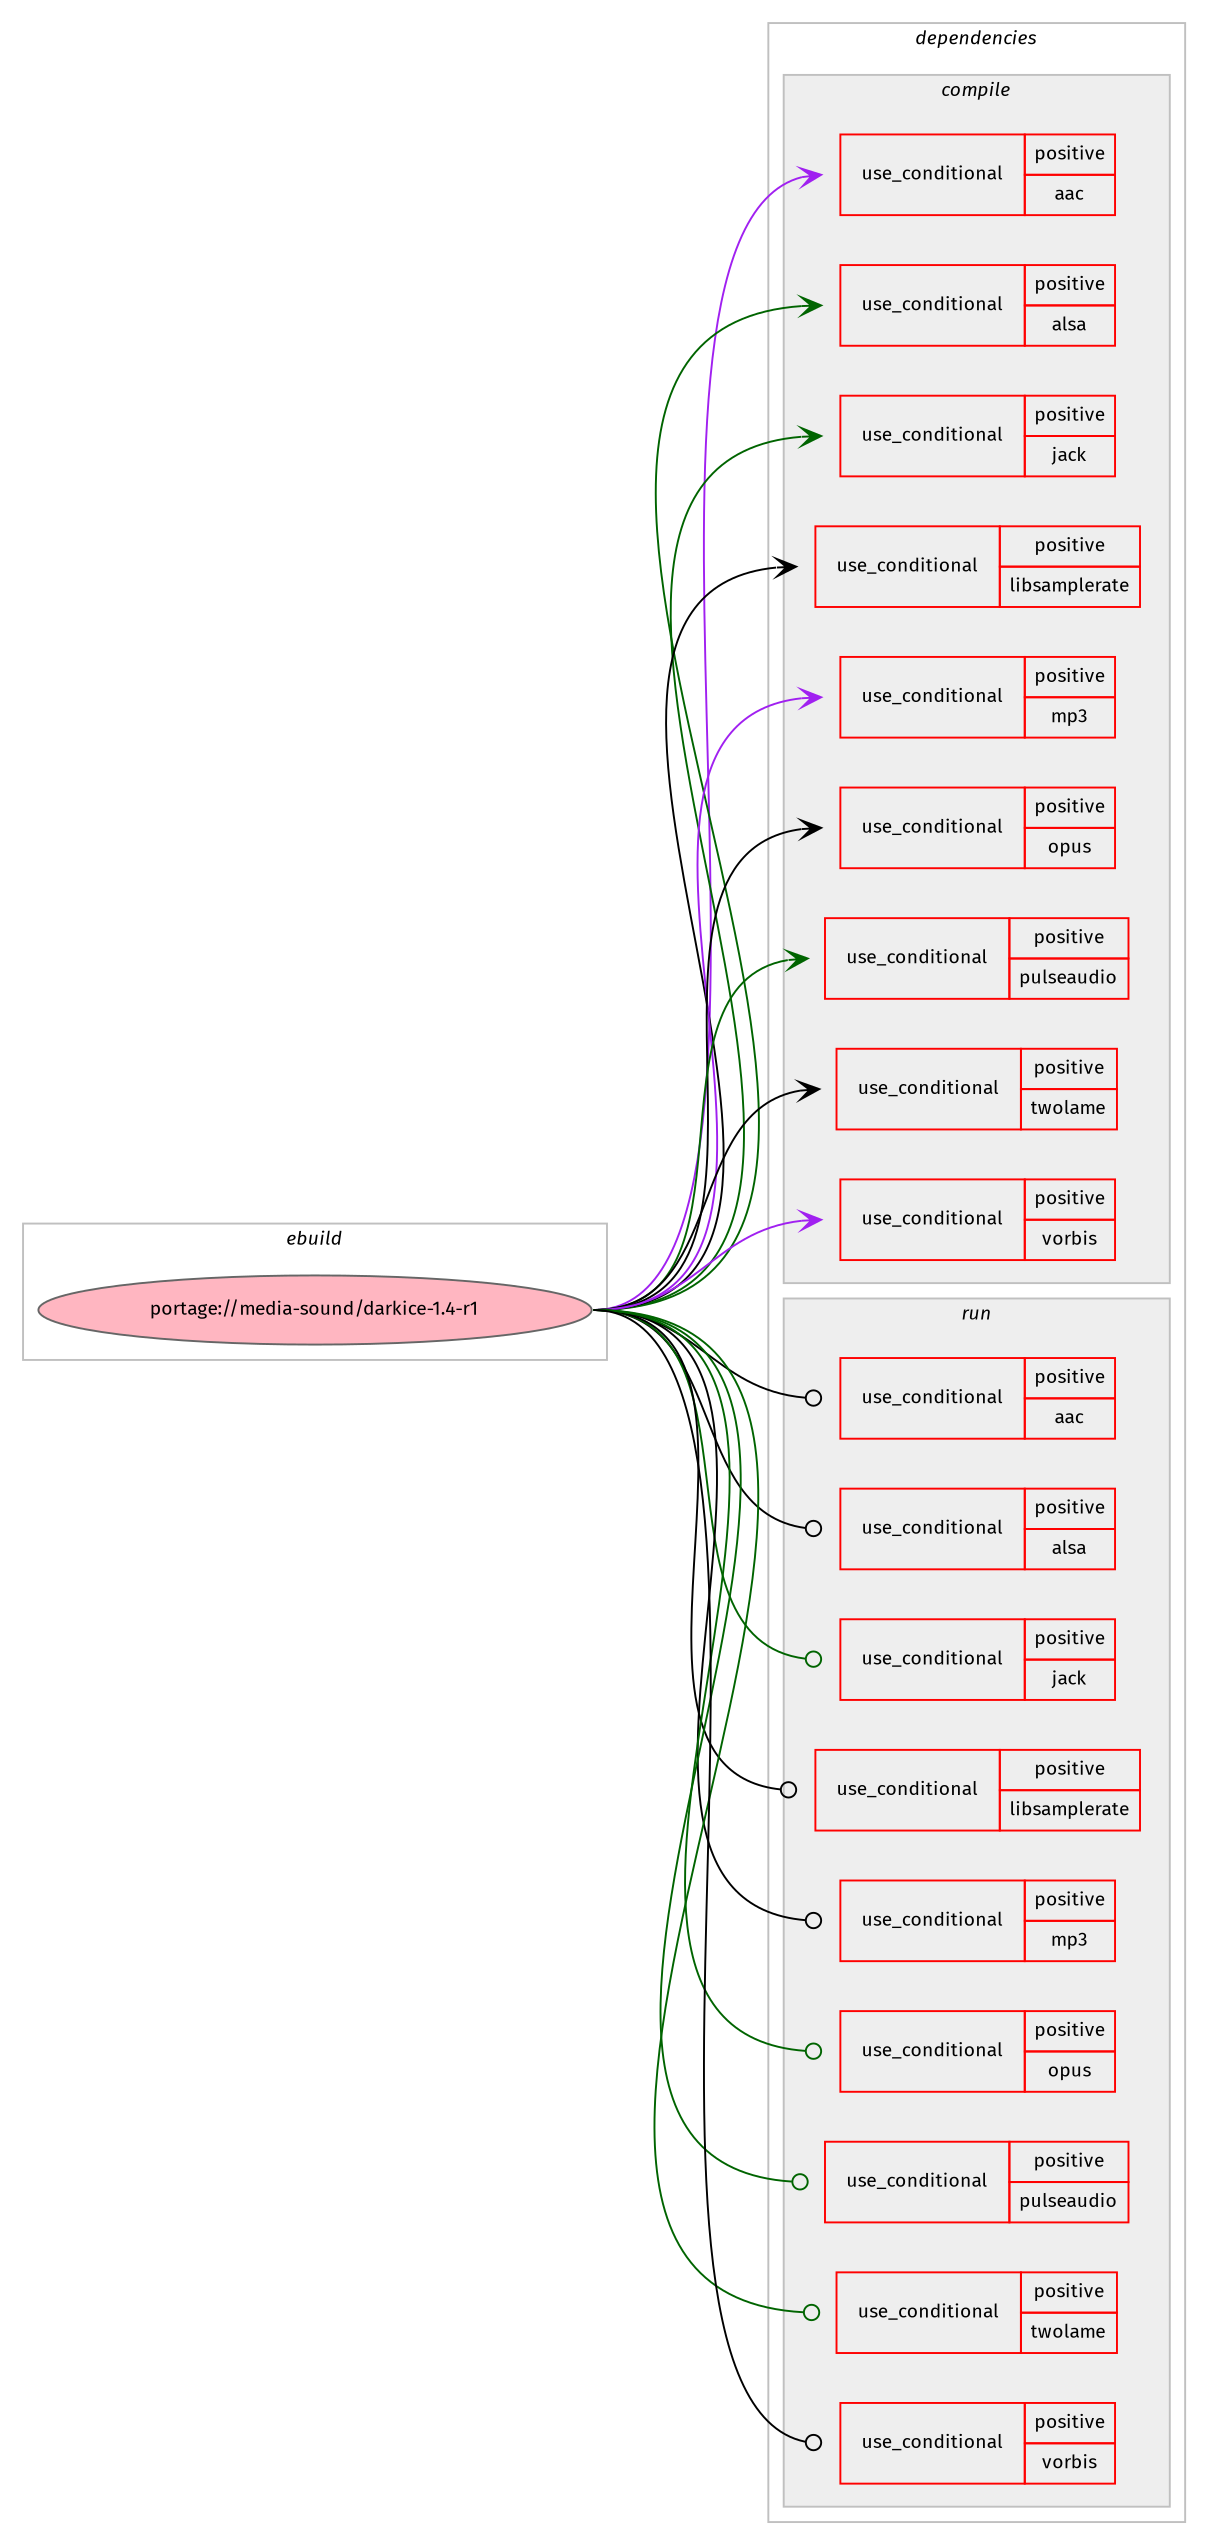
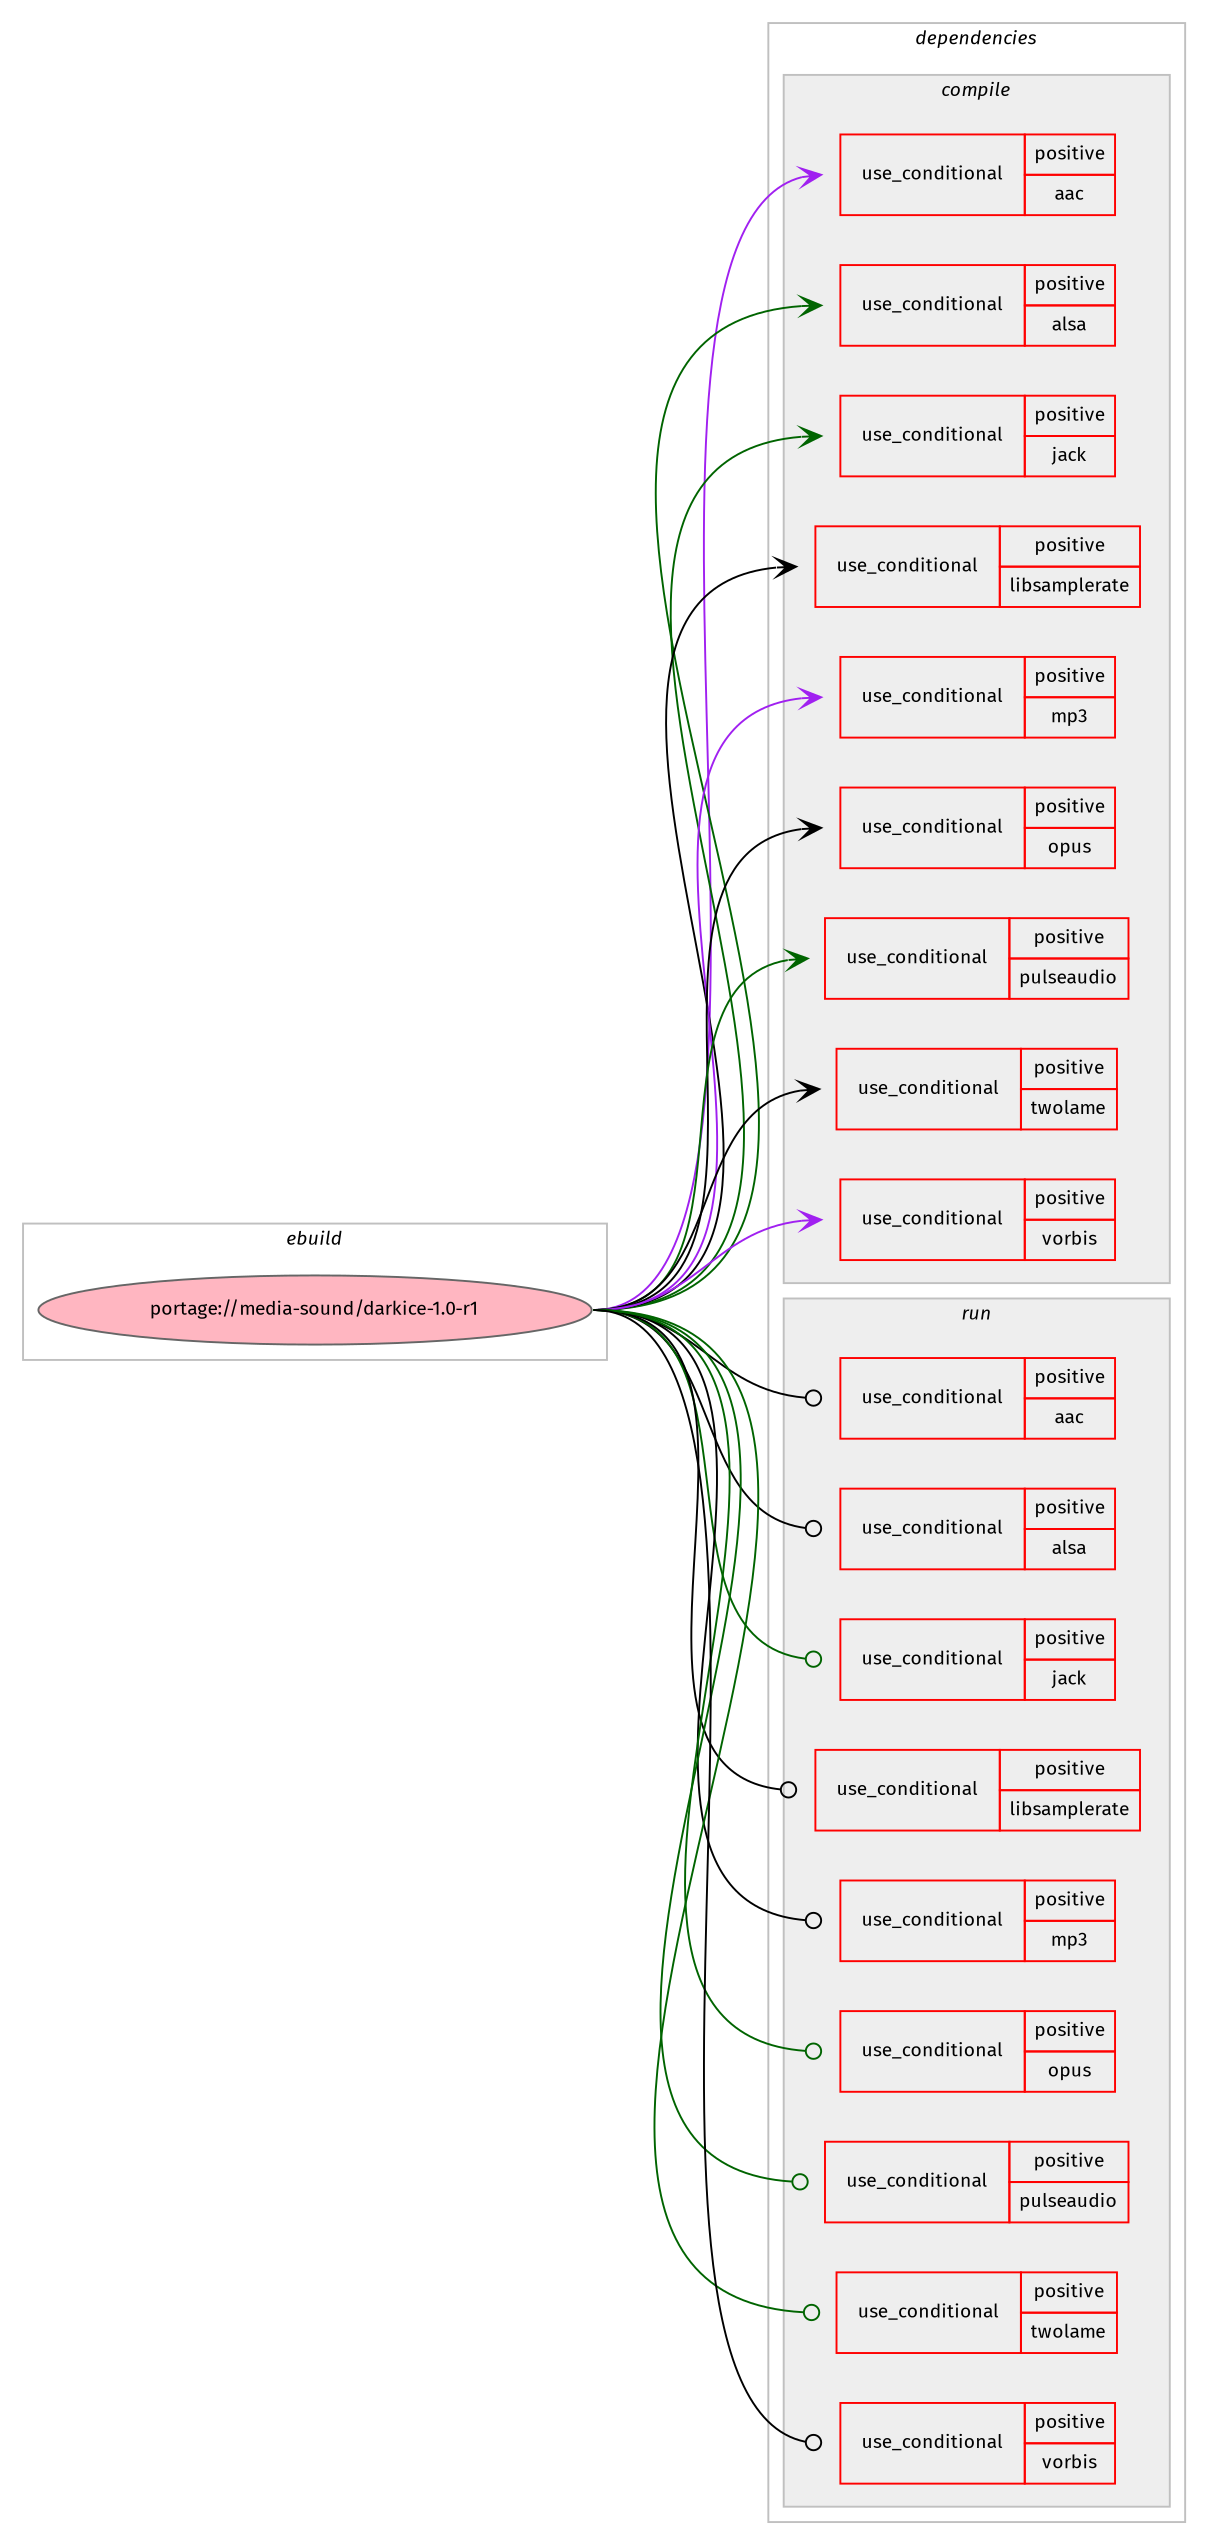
node "portage://media-sound/darkice-1.4-r1": label "portage://media-sound/darkice-1.4-r1" -> "portage://media-sound/darkice-1.0-r1"
